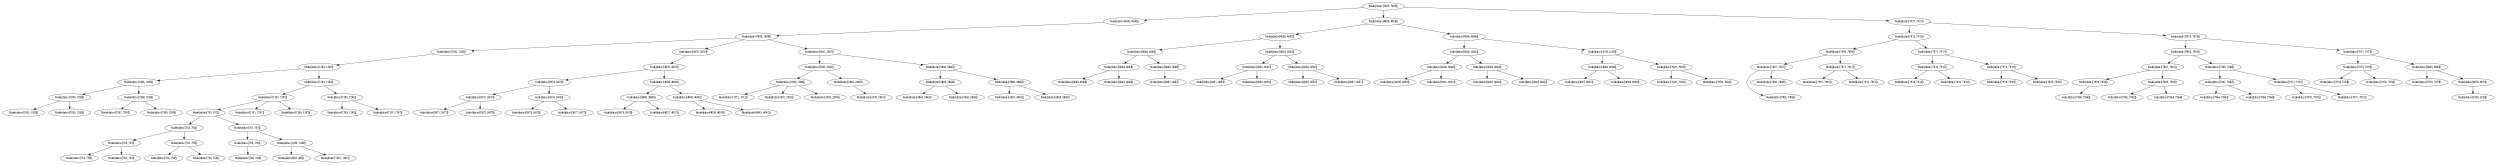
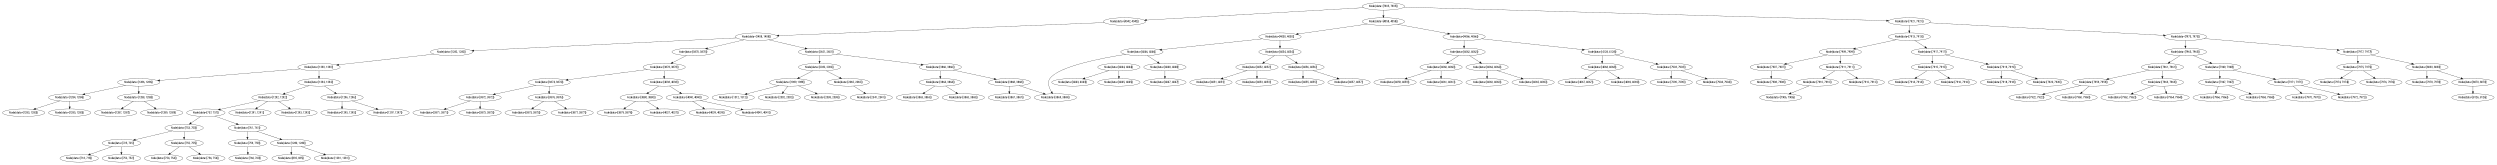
edge "Node{data=[4046, 4046]}" -> "Node{data=[4044, 4044]}": now "Node{data=[4046, 4046]}" -> "Node{data=[3869, 3869]}"
edge "Node{data=[7907, 7907]}" -> "Node{data=[7906, 7906]}": now "Node{data=[7910, 7910]}" -> "Node{data=[7906, 7906]}"
node "Node{data=[7922, 7922]}": added
